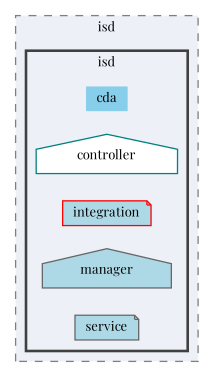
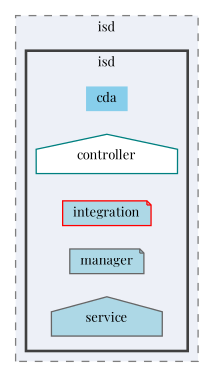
node "manager": shape house -> note
node "service": shape note -> house
